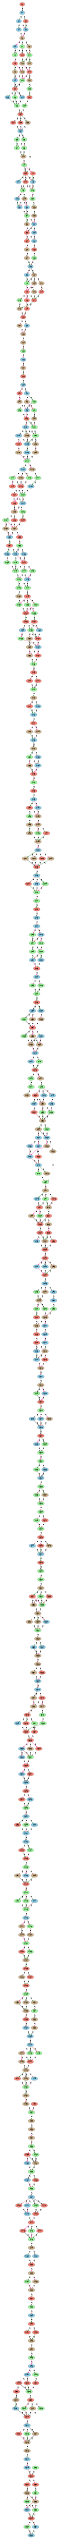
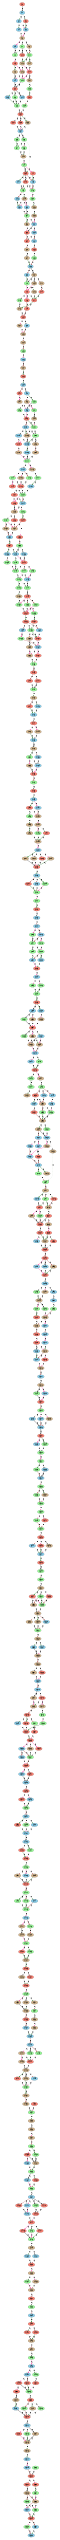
edge "S131" -> "S133": now "S128" -> "S133"
